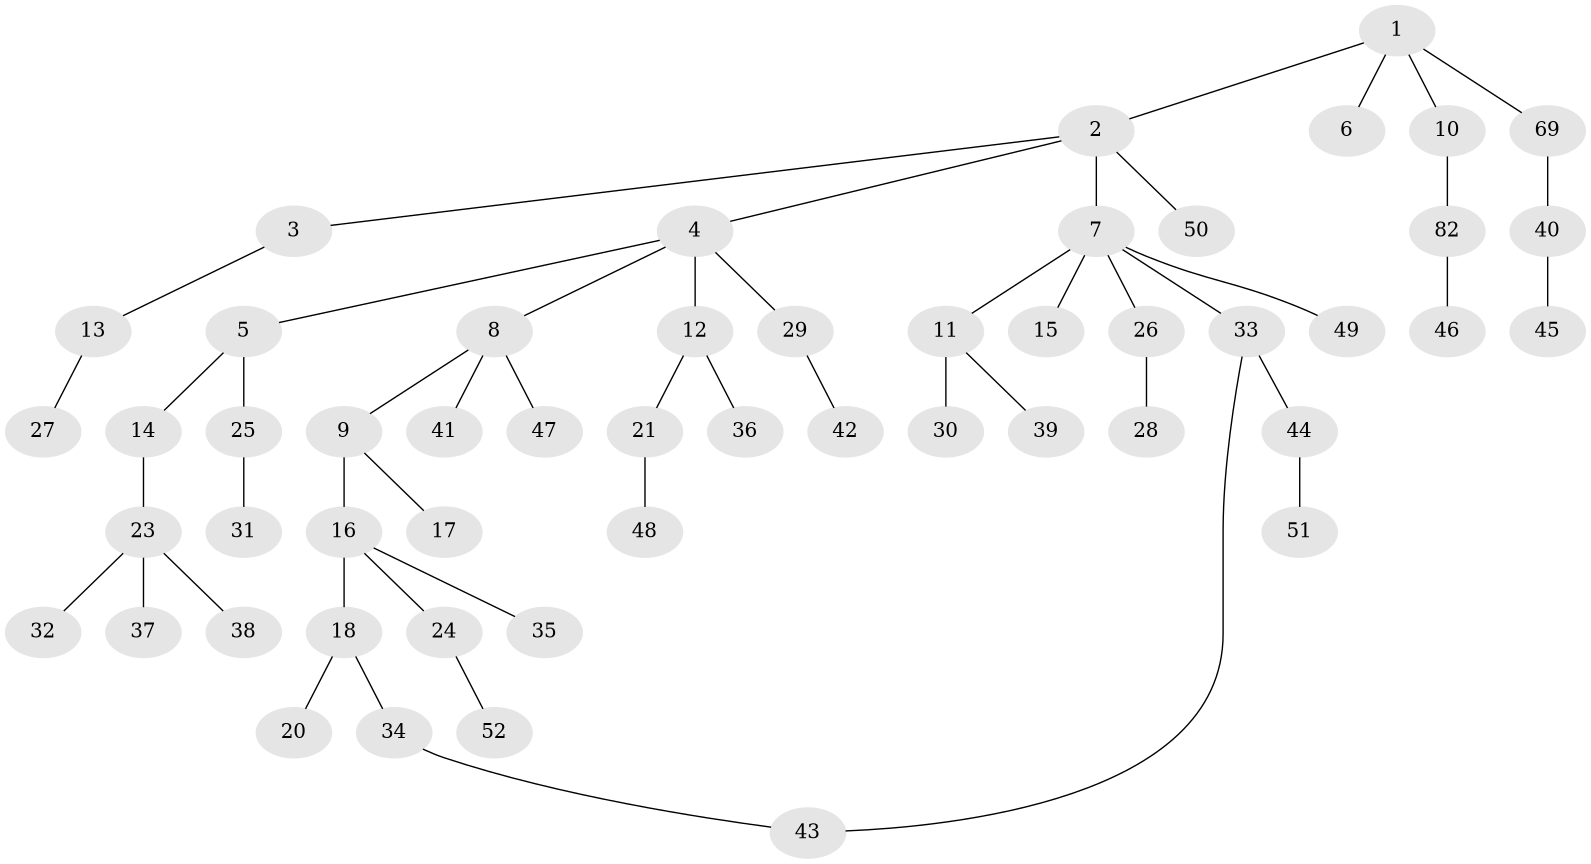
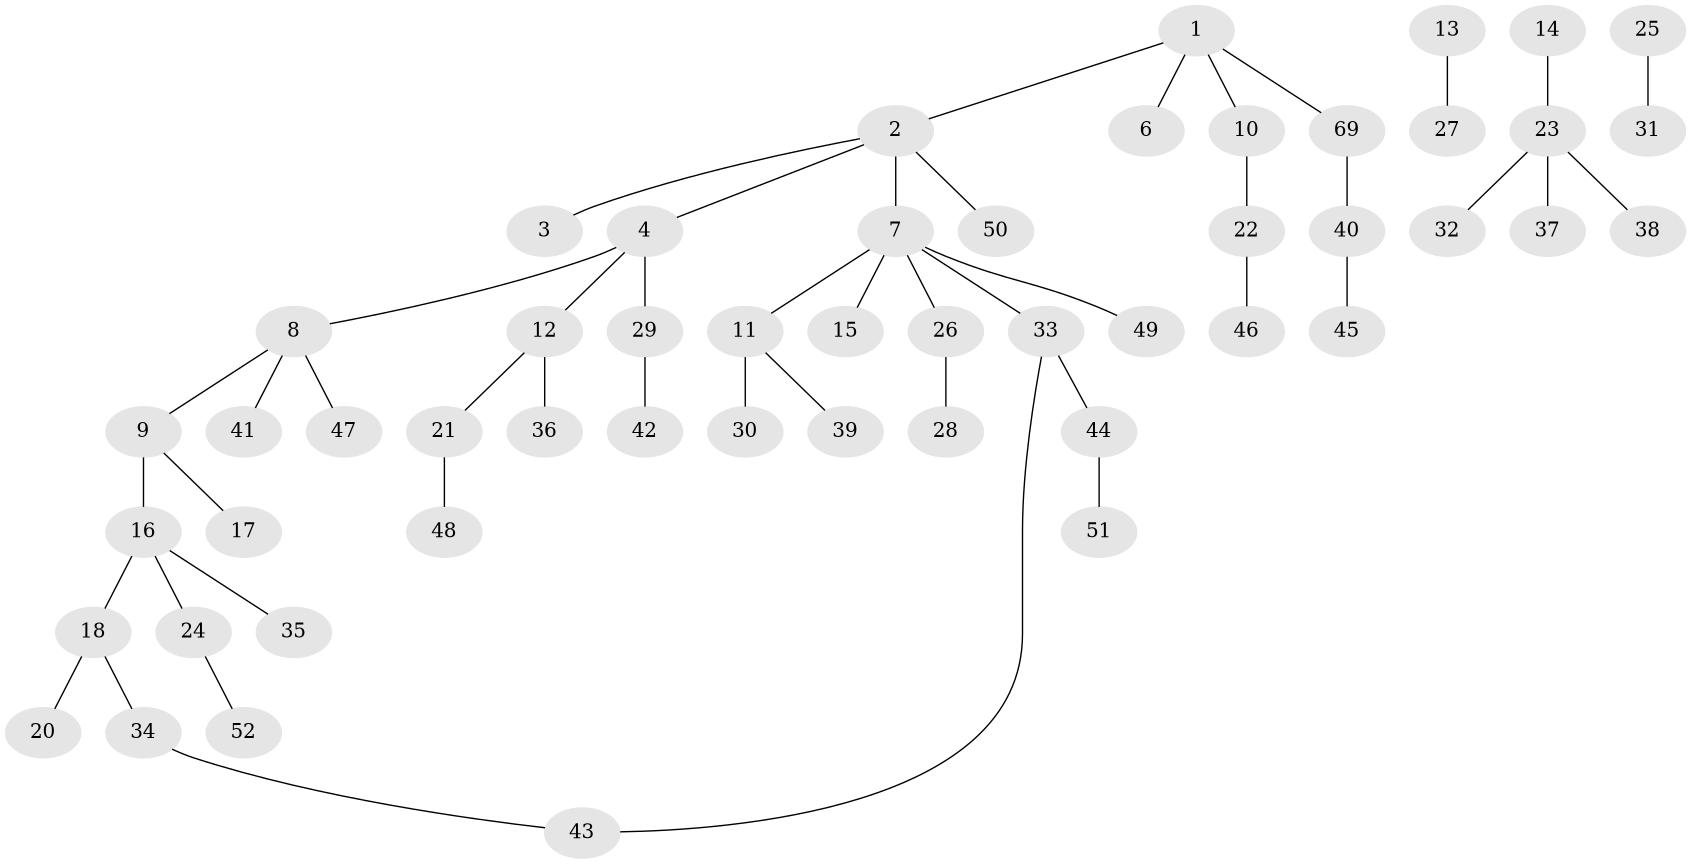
node "82": label "82" -> "22"
edge "3" -- "13": removed
node "5": removed
